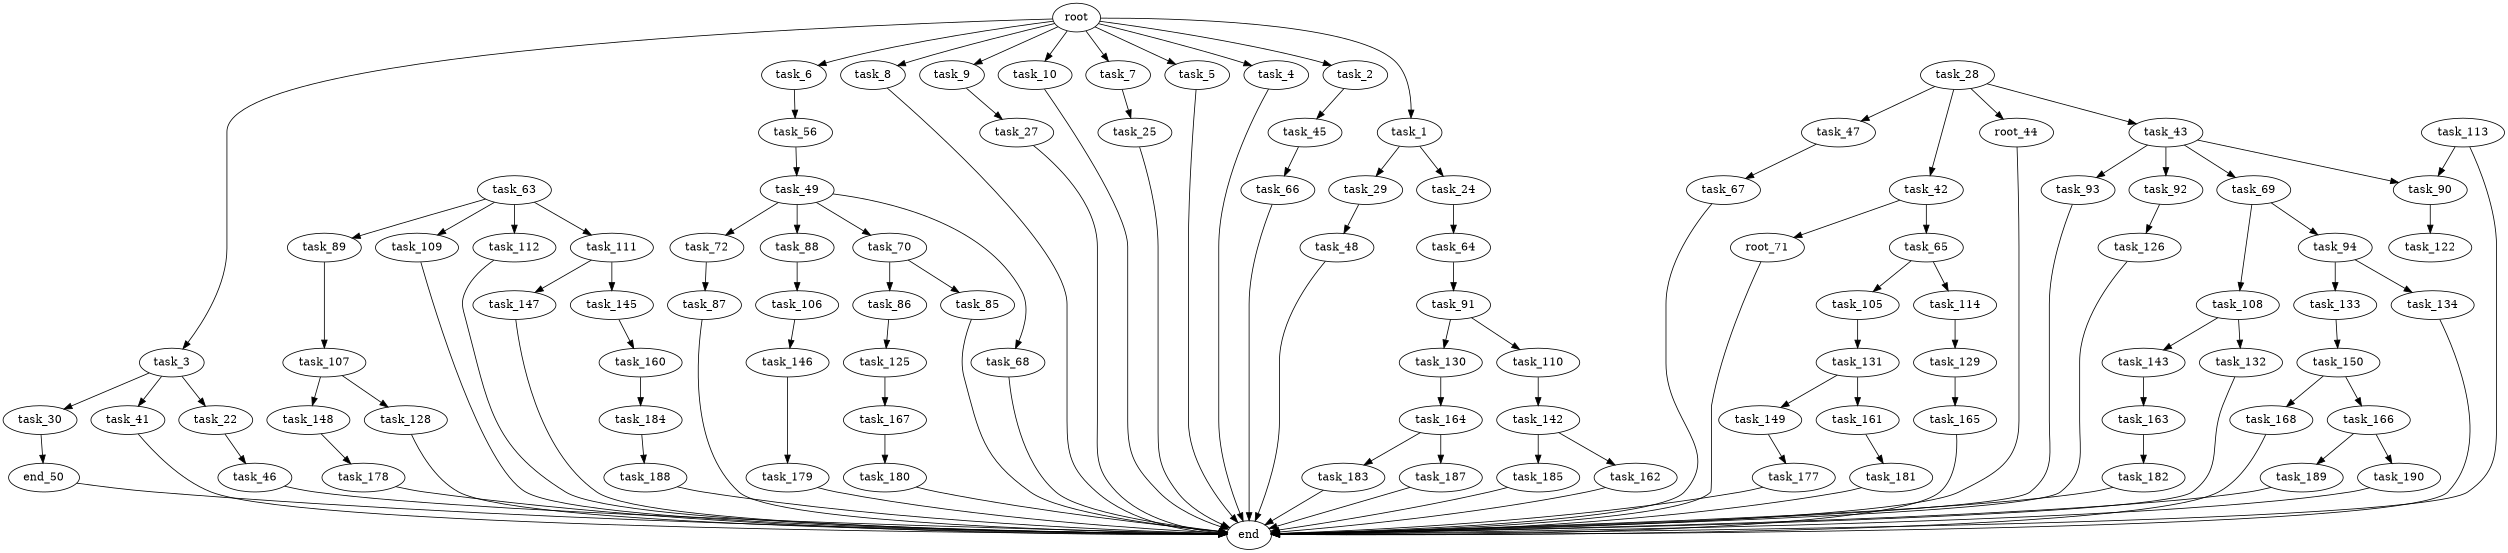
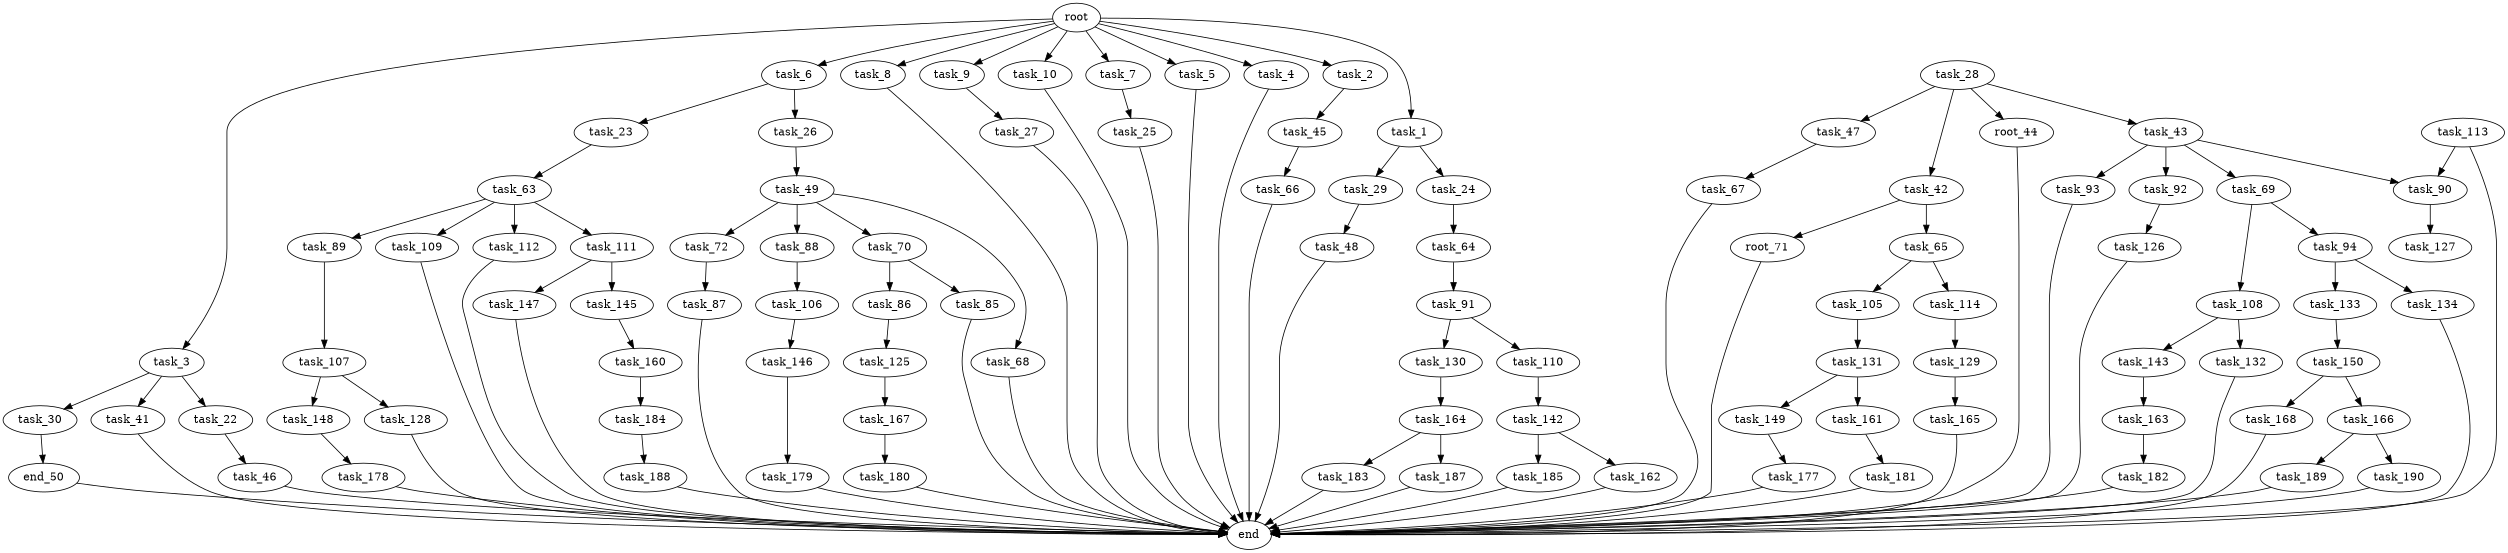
node "task_23": added
node "task_56": label "task_56" -> "task_26"
node "task_122": label "task_122" -> "task_127"
